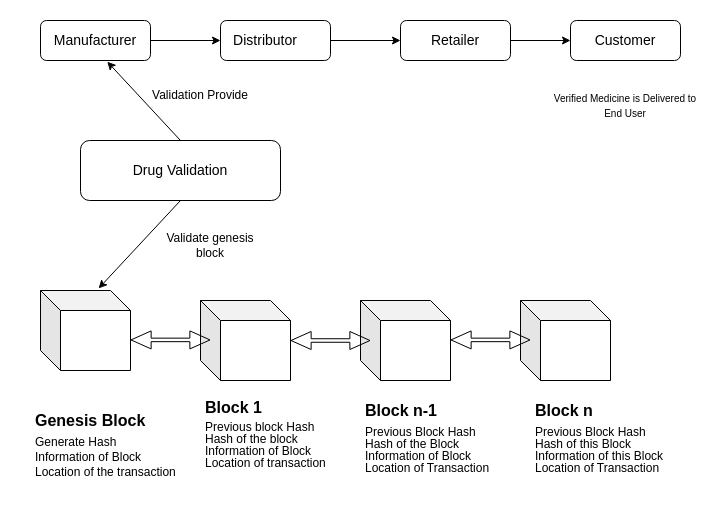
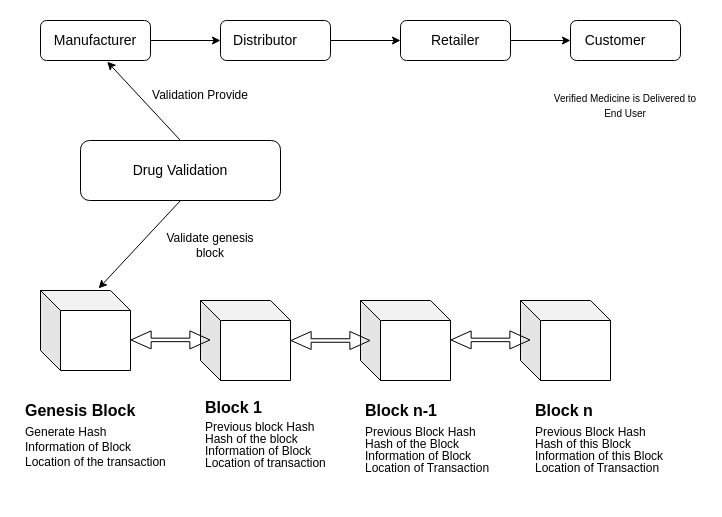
node "Customer": moved (626, 41) -> (616, 41)
node "Genesis BlockGenerate Hash Information of Block Location of the transaction": moved (106, 456) -> (96, 446)
